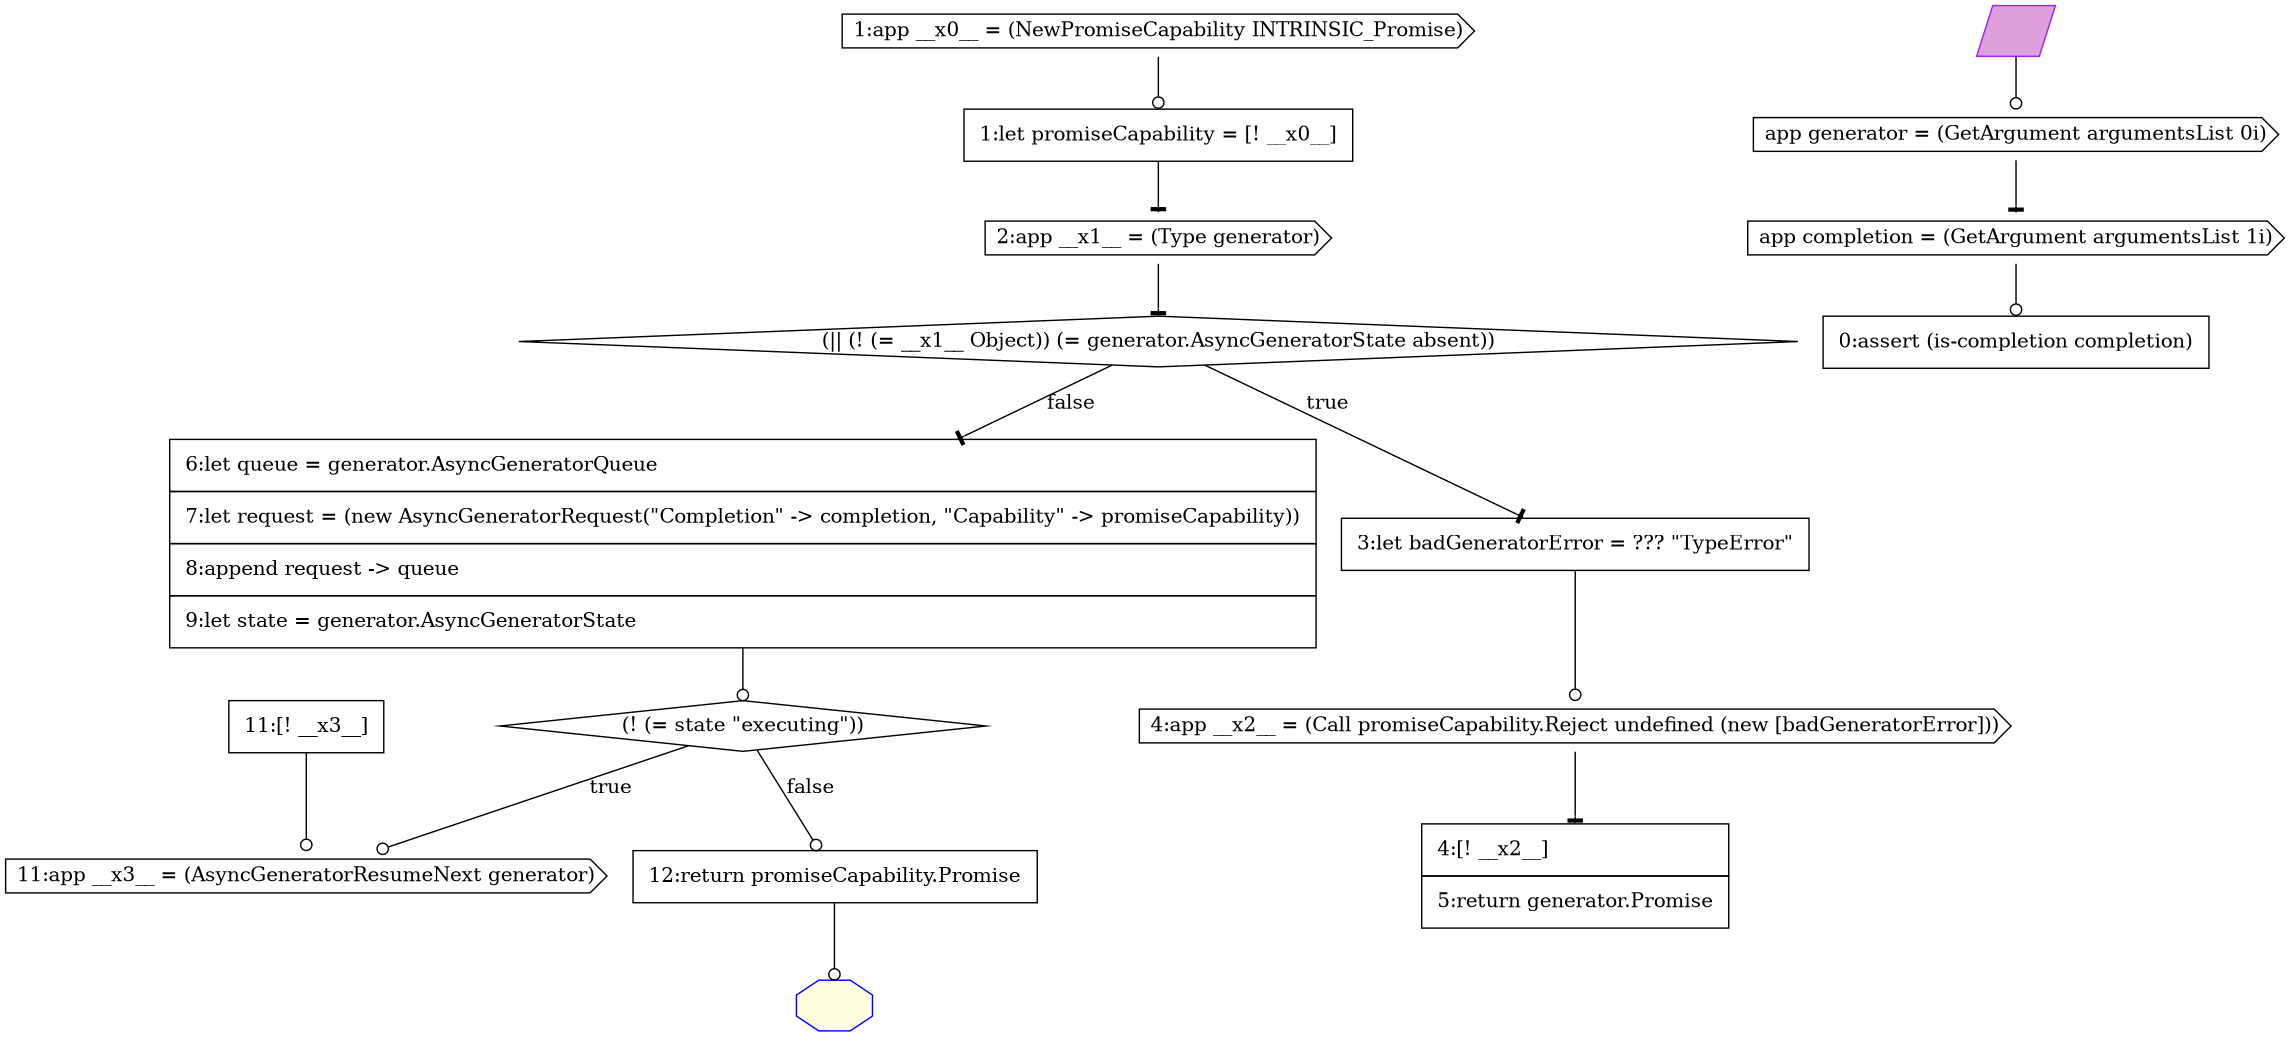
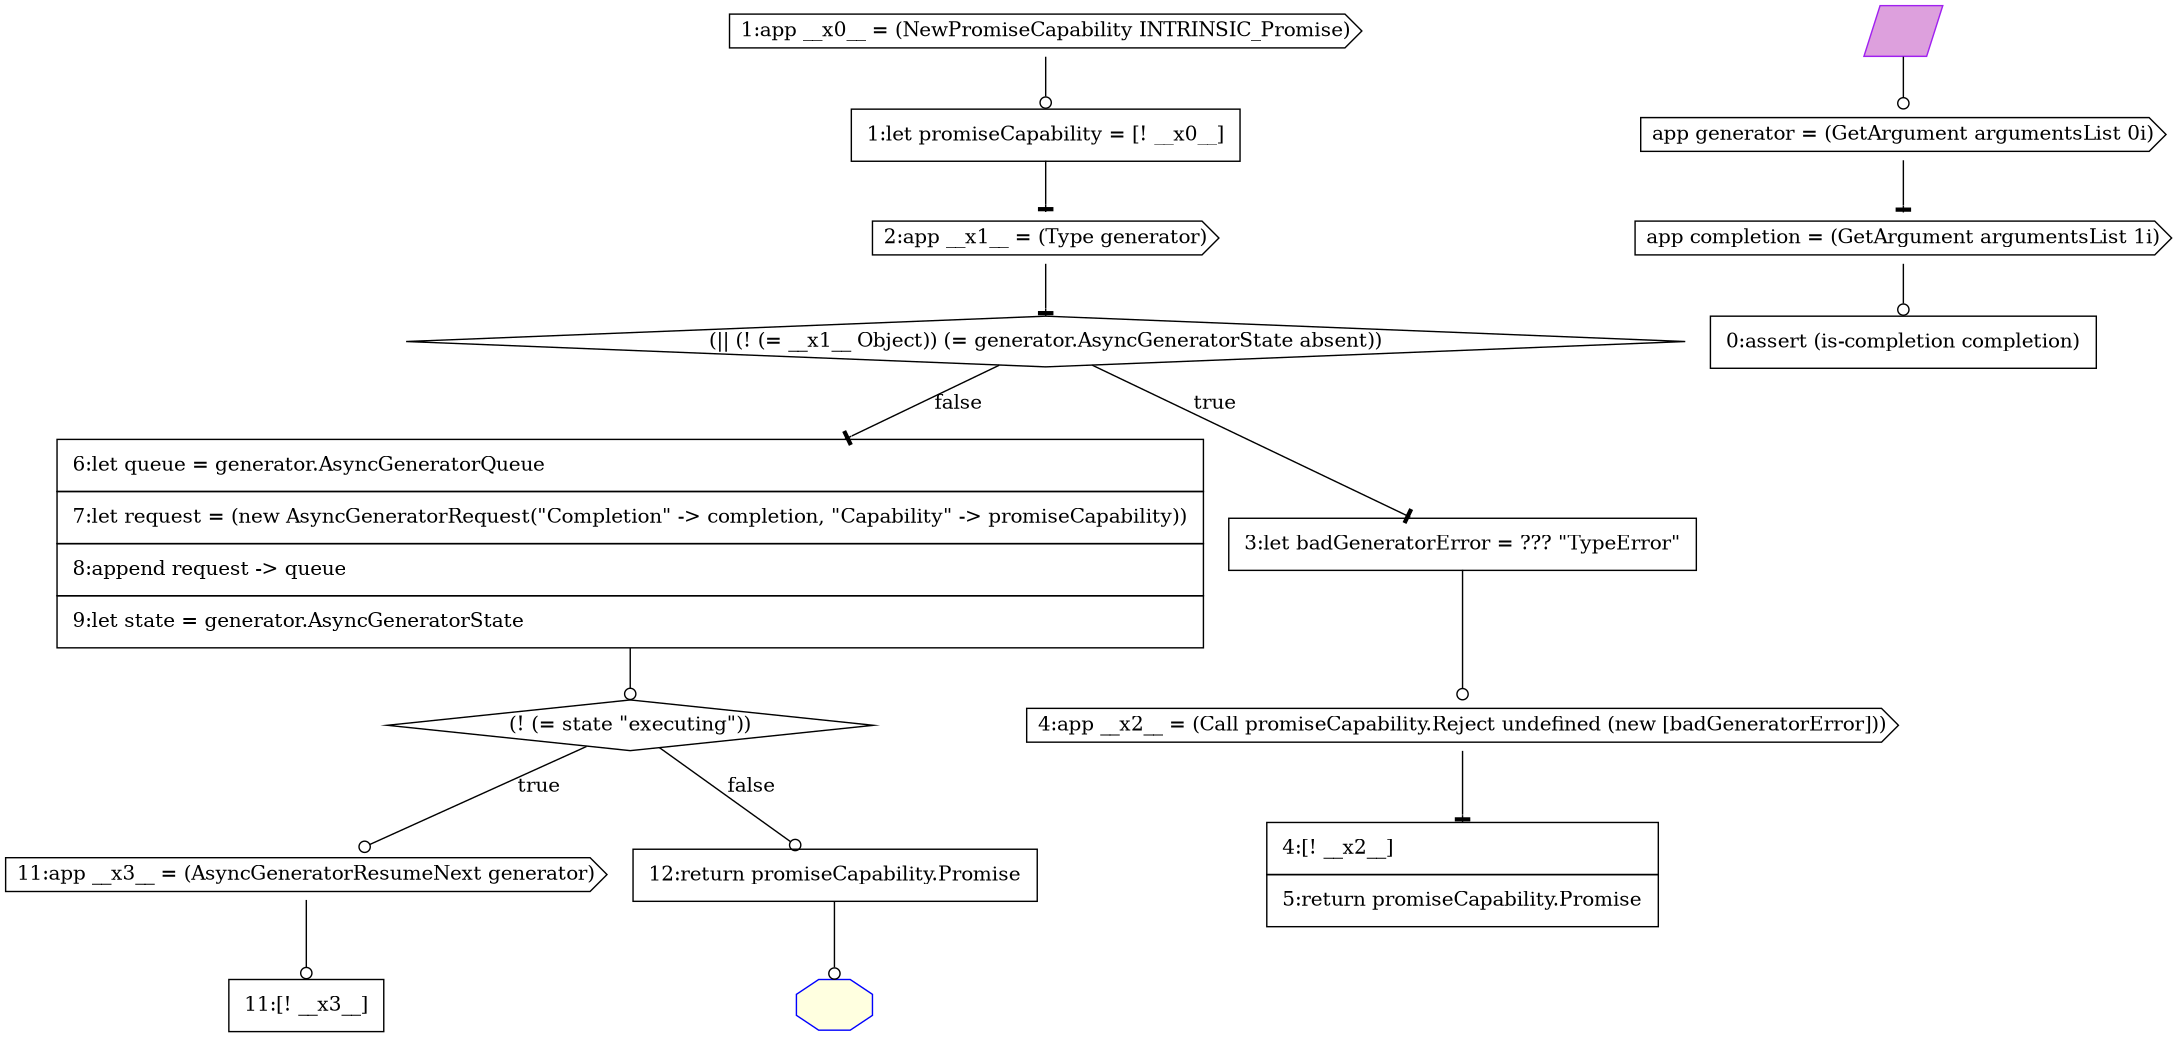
edge "11:[! __x3__]" -> "11:app __x3__ = (AsyncGeneratorResumeNext generator)": reversed
node "4:[! __x2__]": text "5:return generator.Promise" -> "5:return promiseCapability.Promise"
